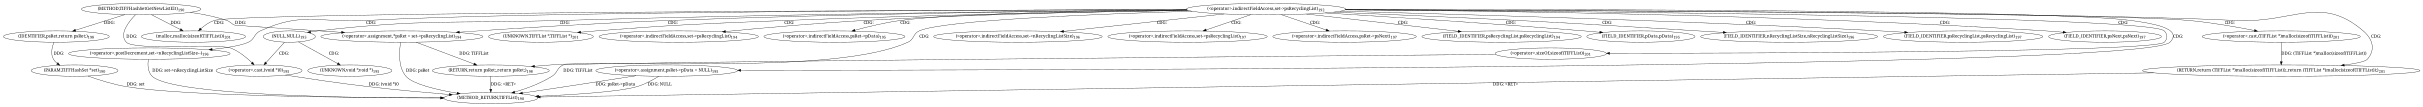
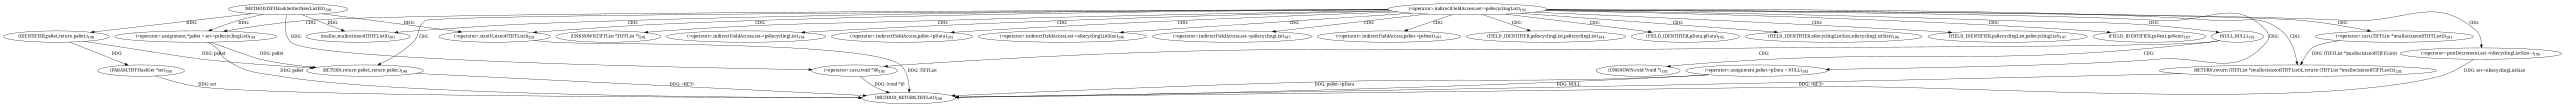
edge "(METHOD,TIFFHashSetGetNewListElt)" -> "(<operator>.sizeOf,sizeof(TIFFList))": added, label "DDG:"
edge "(<operator>.assignment,*psRet = set->psRecyclingList)" -> "(RETURN,return psRet;,return psRet;)": label "DDG: TIFFList" -> "DDG: psRet"
edge "(IDENTIFIER,psRet,return psRet;)" -> "(RETURN,return psRet;,return psRet;)": added, label "DDG: psRet"
